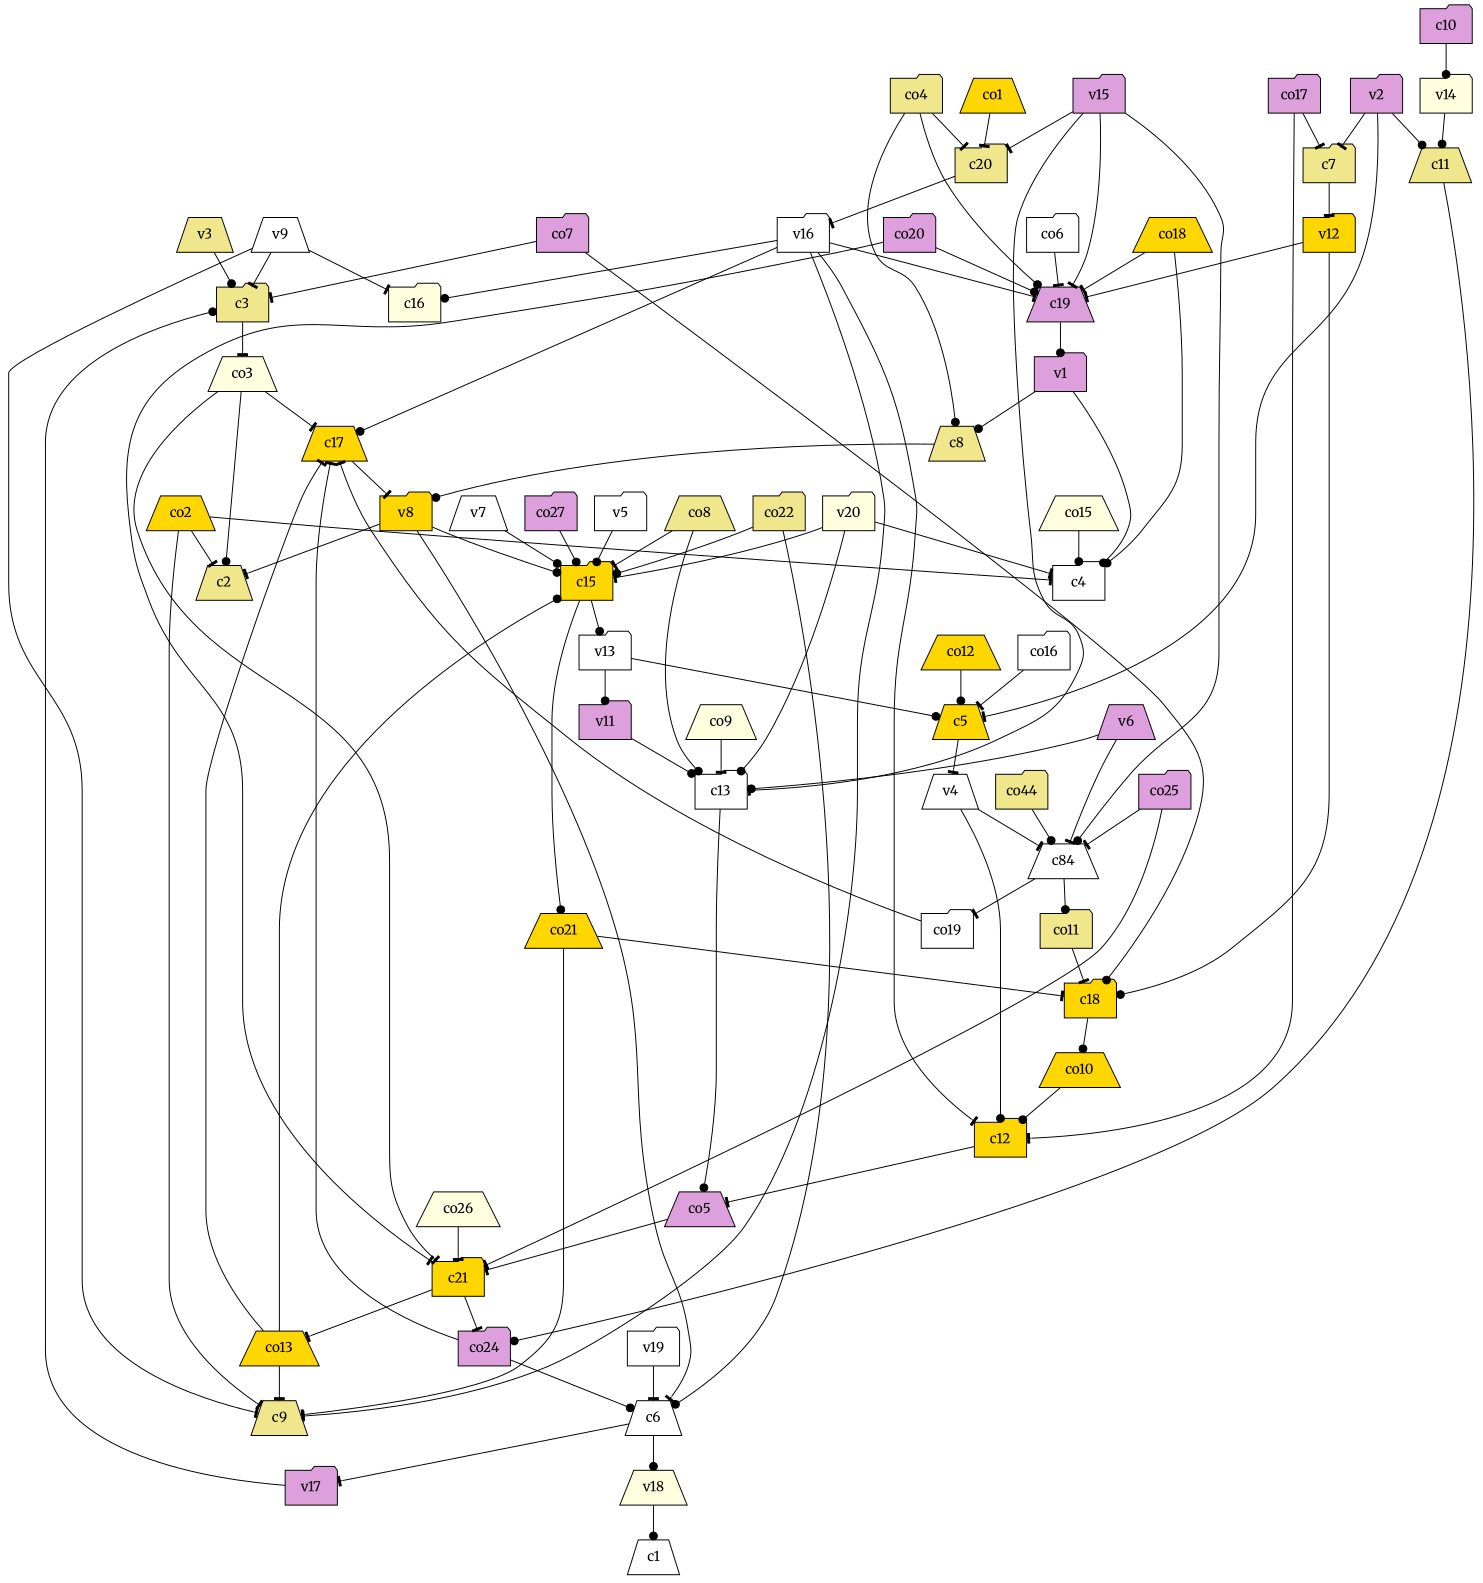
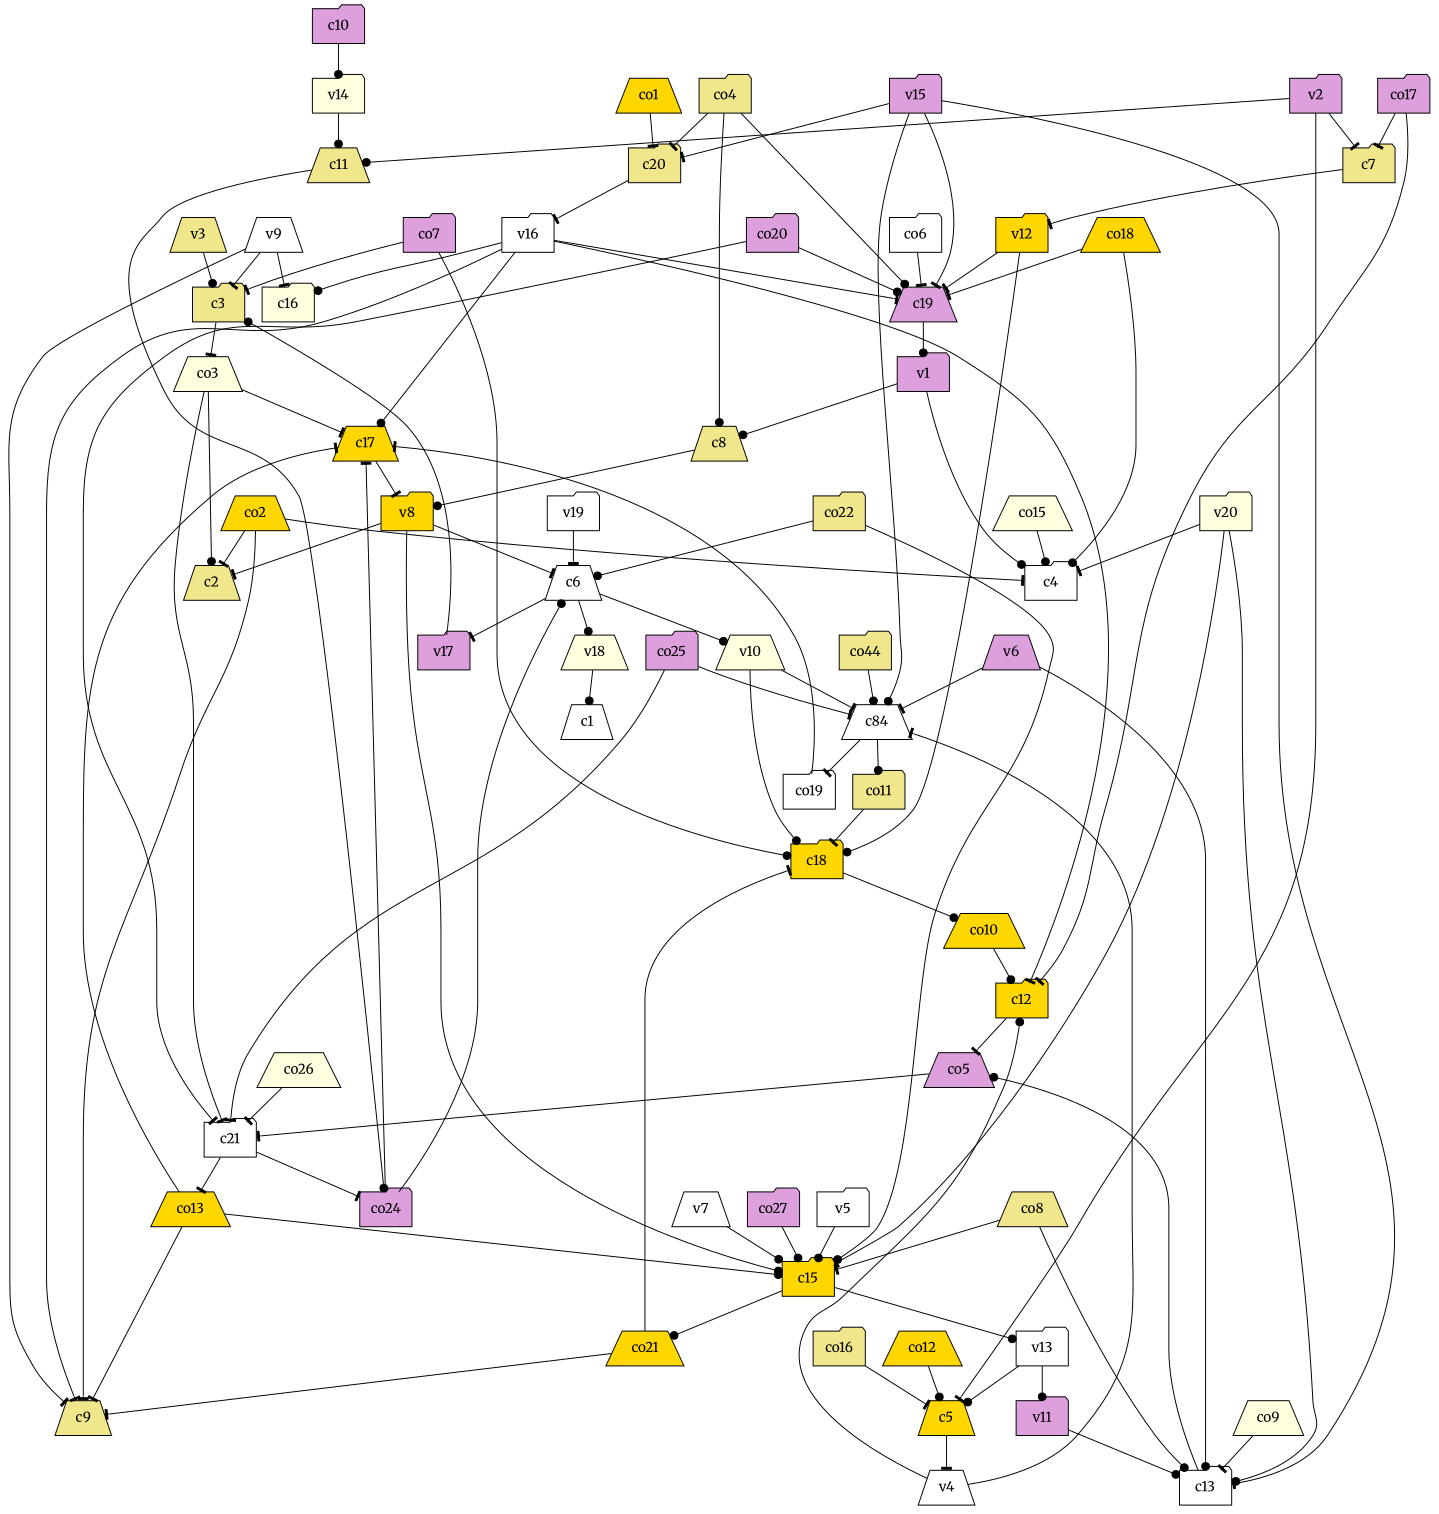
node "v10": added
node "co16": fillcolor white -> khaki
node "c21": fillcolor gold -> white
